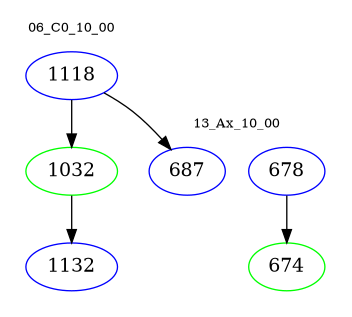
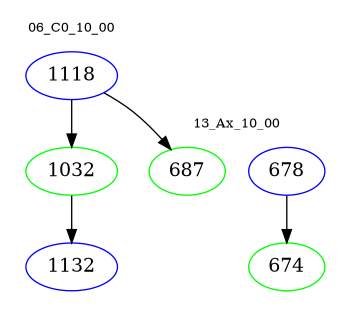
node "687": color blue -> green
